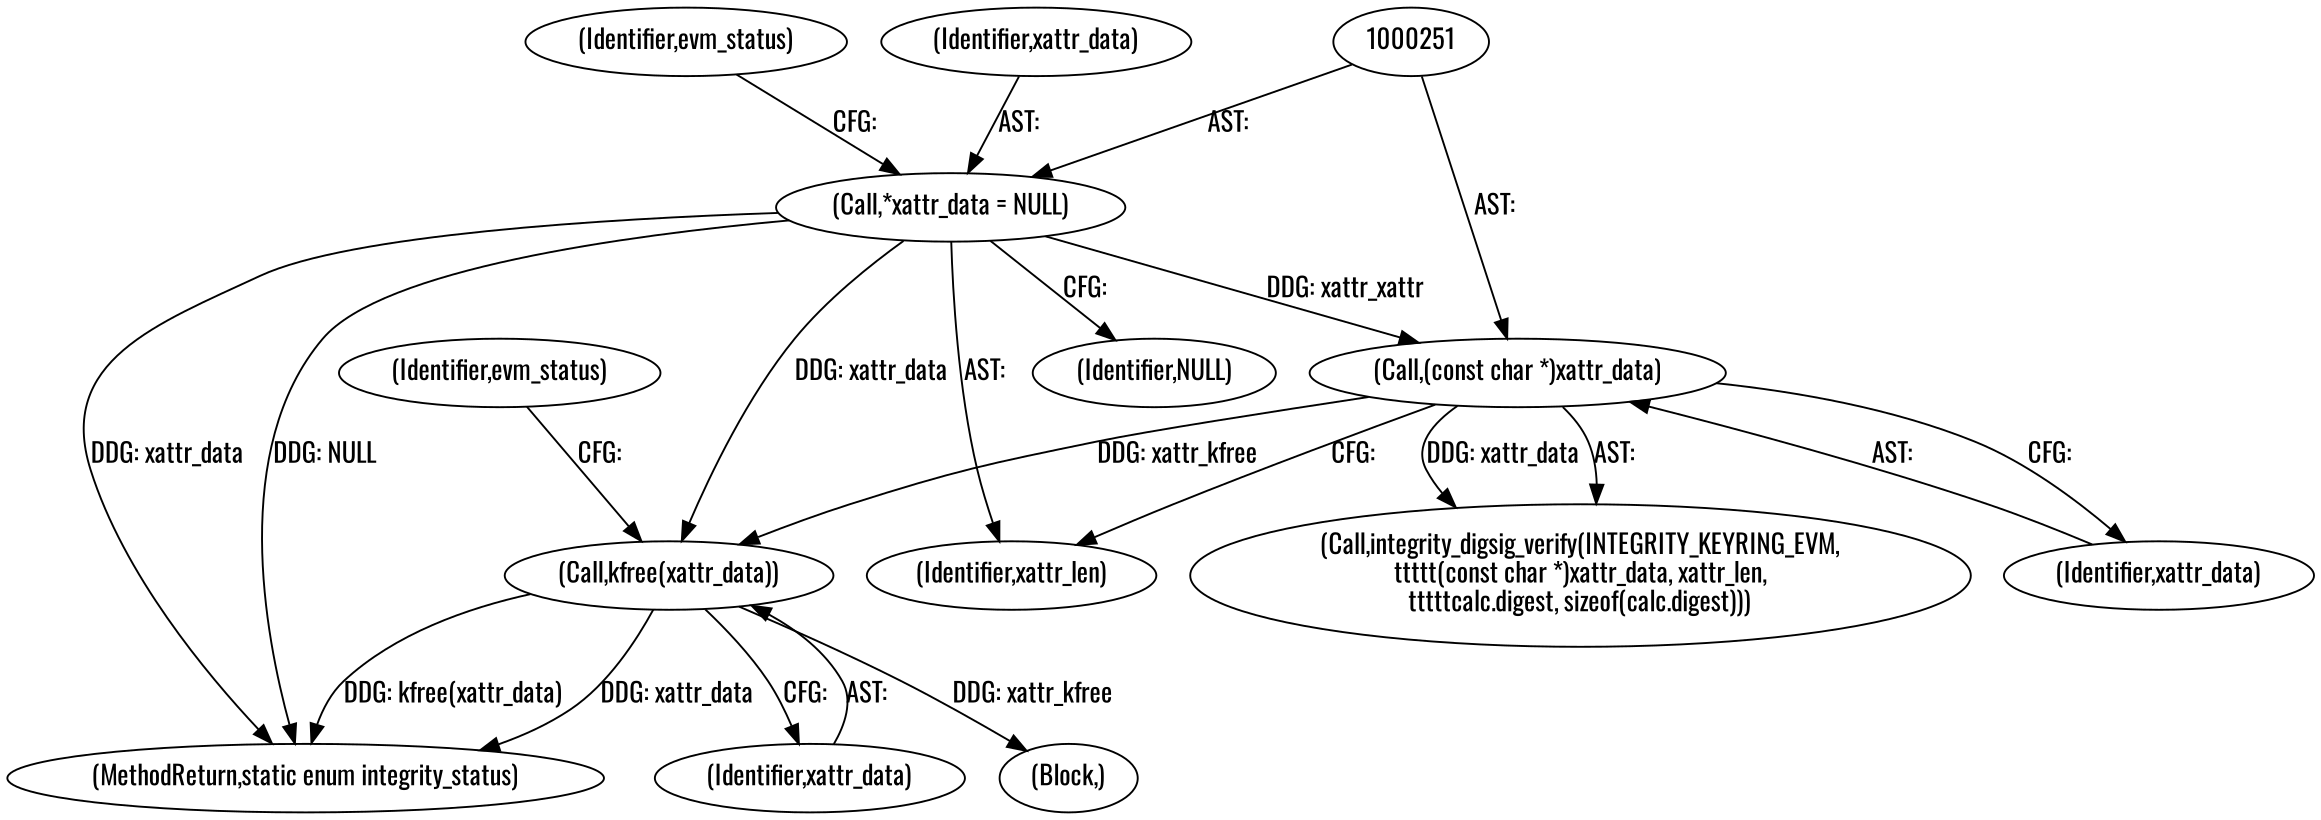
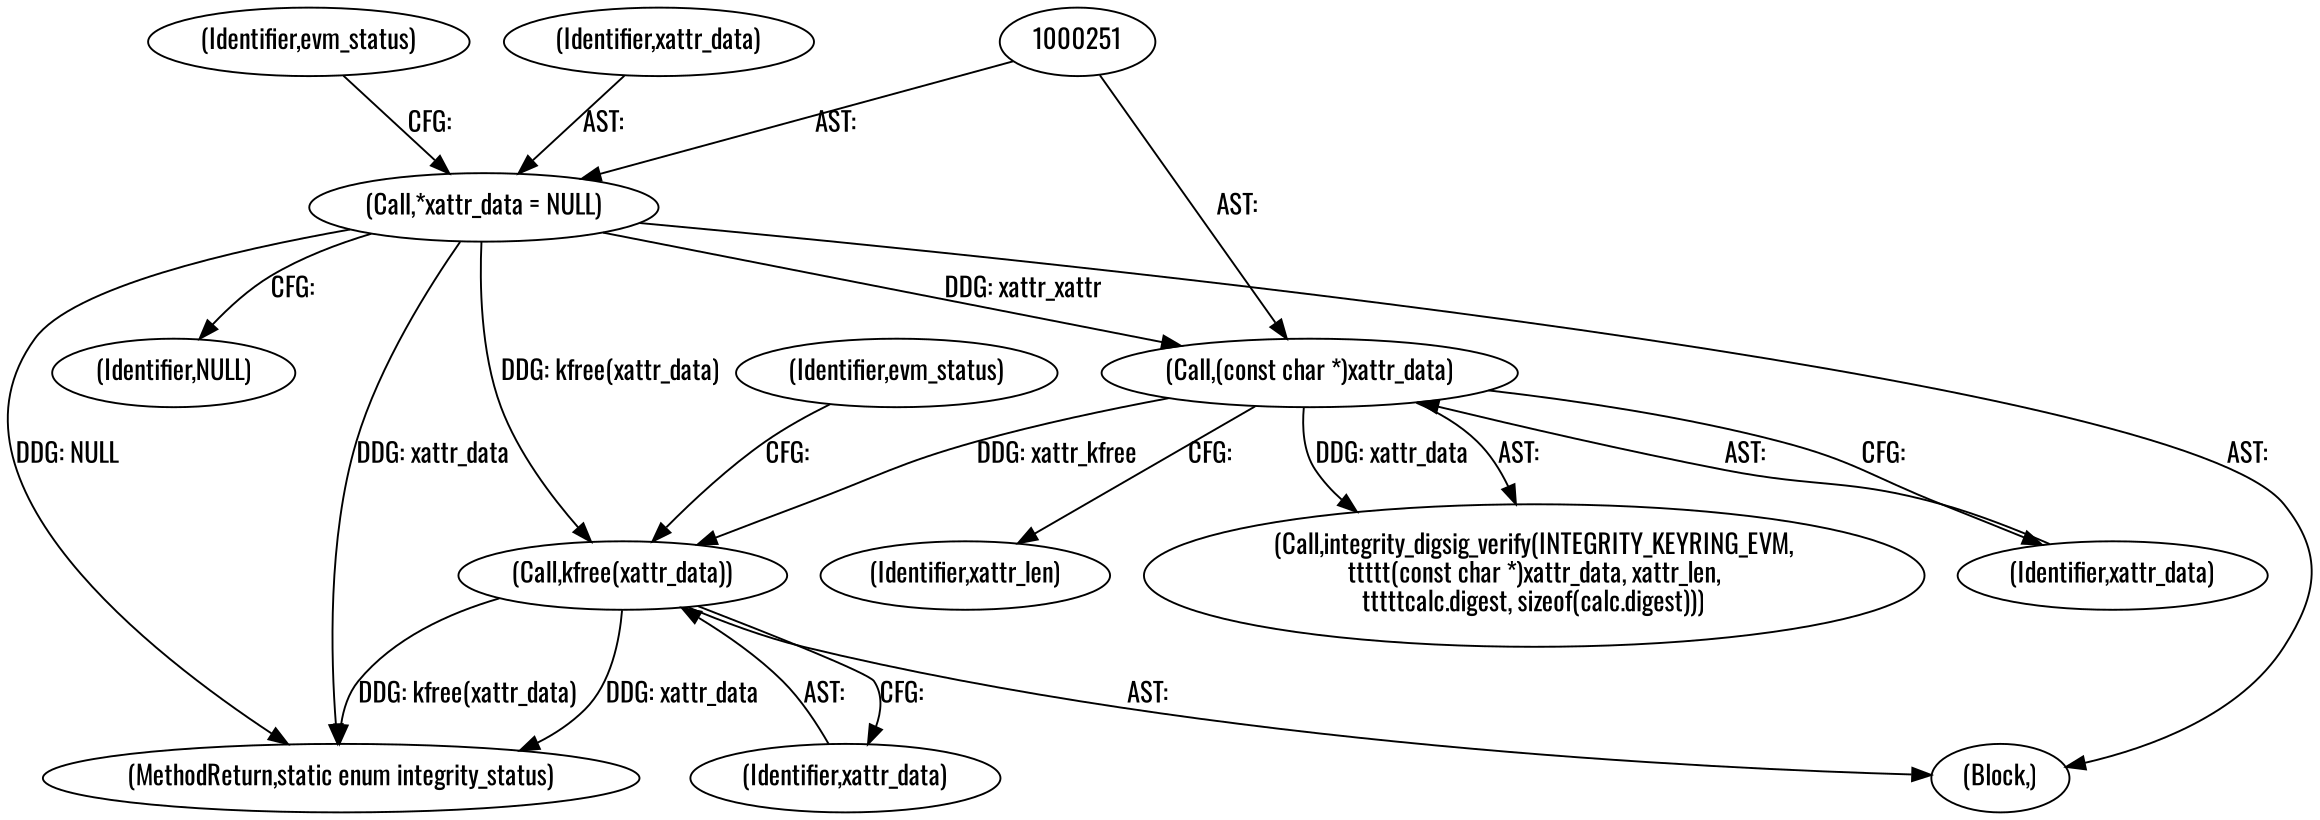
edge "(Call,*xattr_data = NULL)" -> "(Call,kfree(xattr_data))": label "DDG: xattr_data" -> "DDG: kfree(xattr_data)"
edge "(Call,*xattr_data = NULL)" -> "(Identifier,xattr_len)": now "(Call,*xattr_data = NULL)" -> "(Block,)"
edge "(Call,kfree(xattr_data))" -> "(Block,)": label "DDG: xattr_kfree" -> "AST: "
